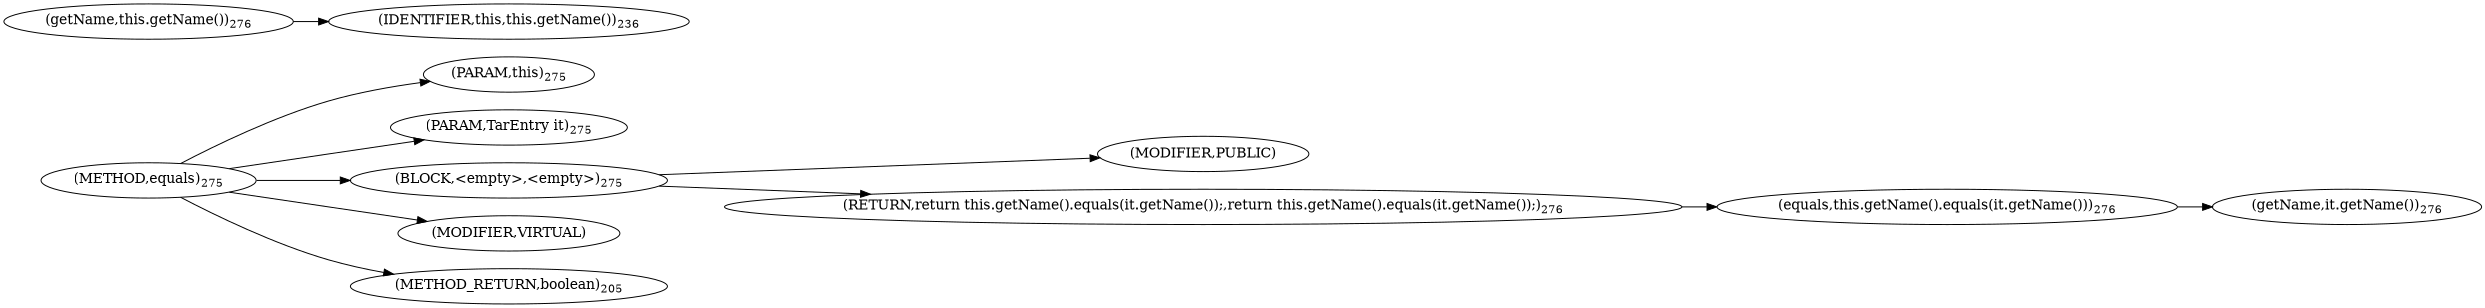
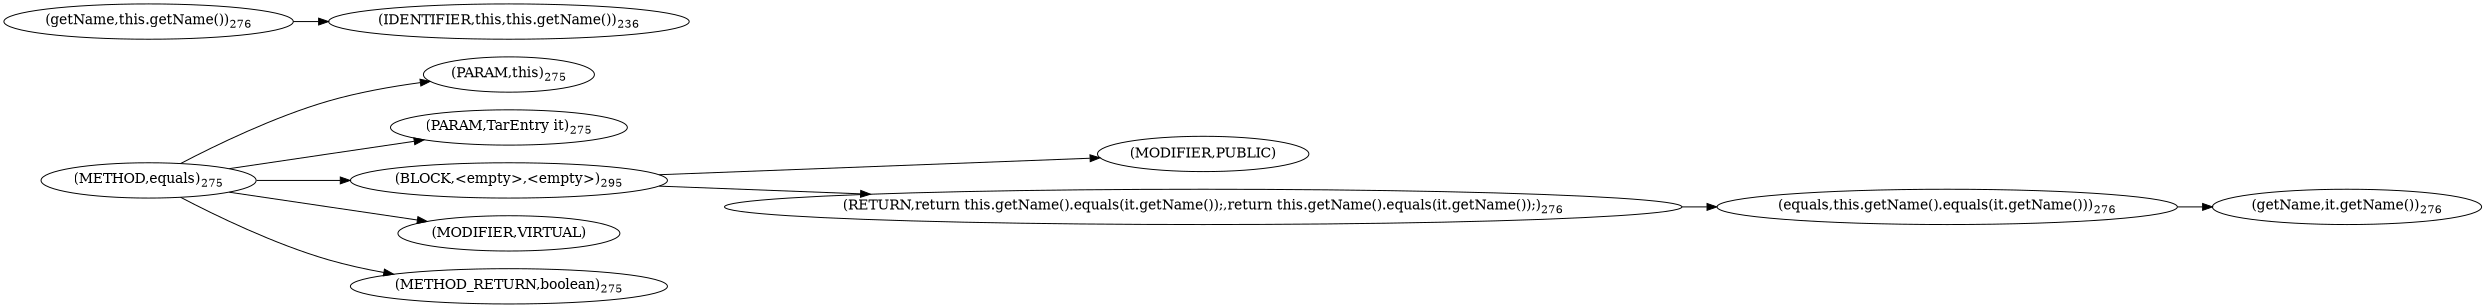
node "(BLOCK,<empty>,<empty>)": text "275" -> "295"
node "(METHOD_RETURN,boolean)": text "205" -> "275"
